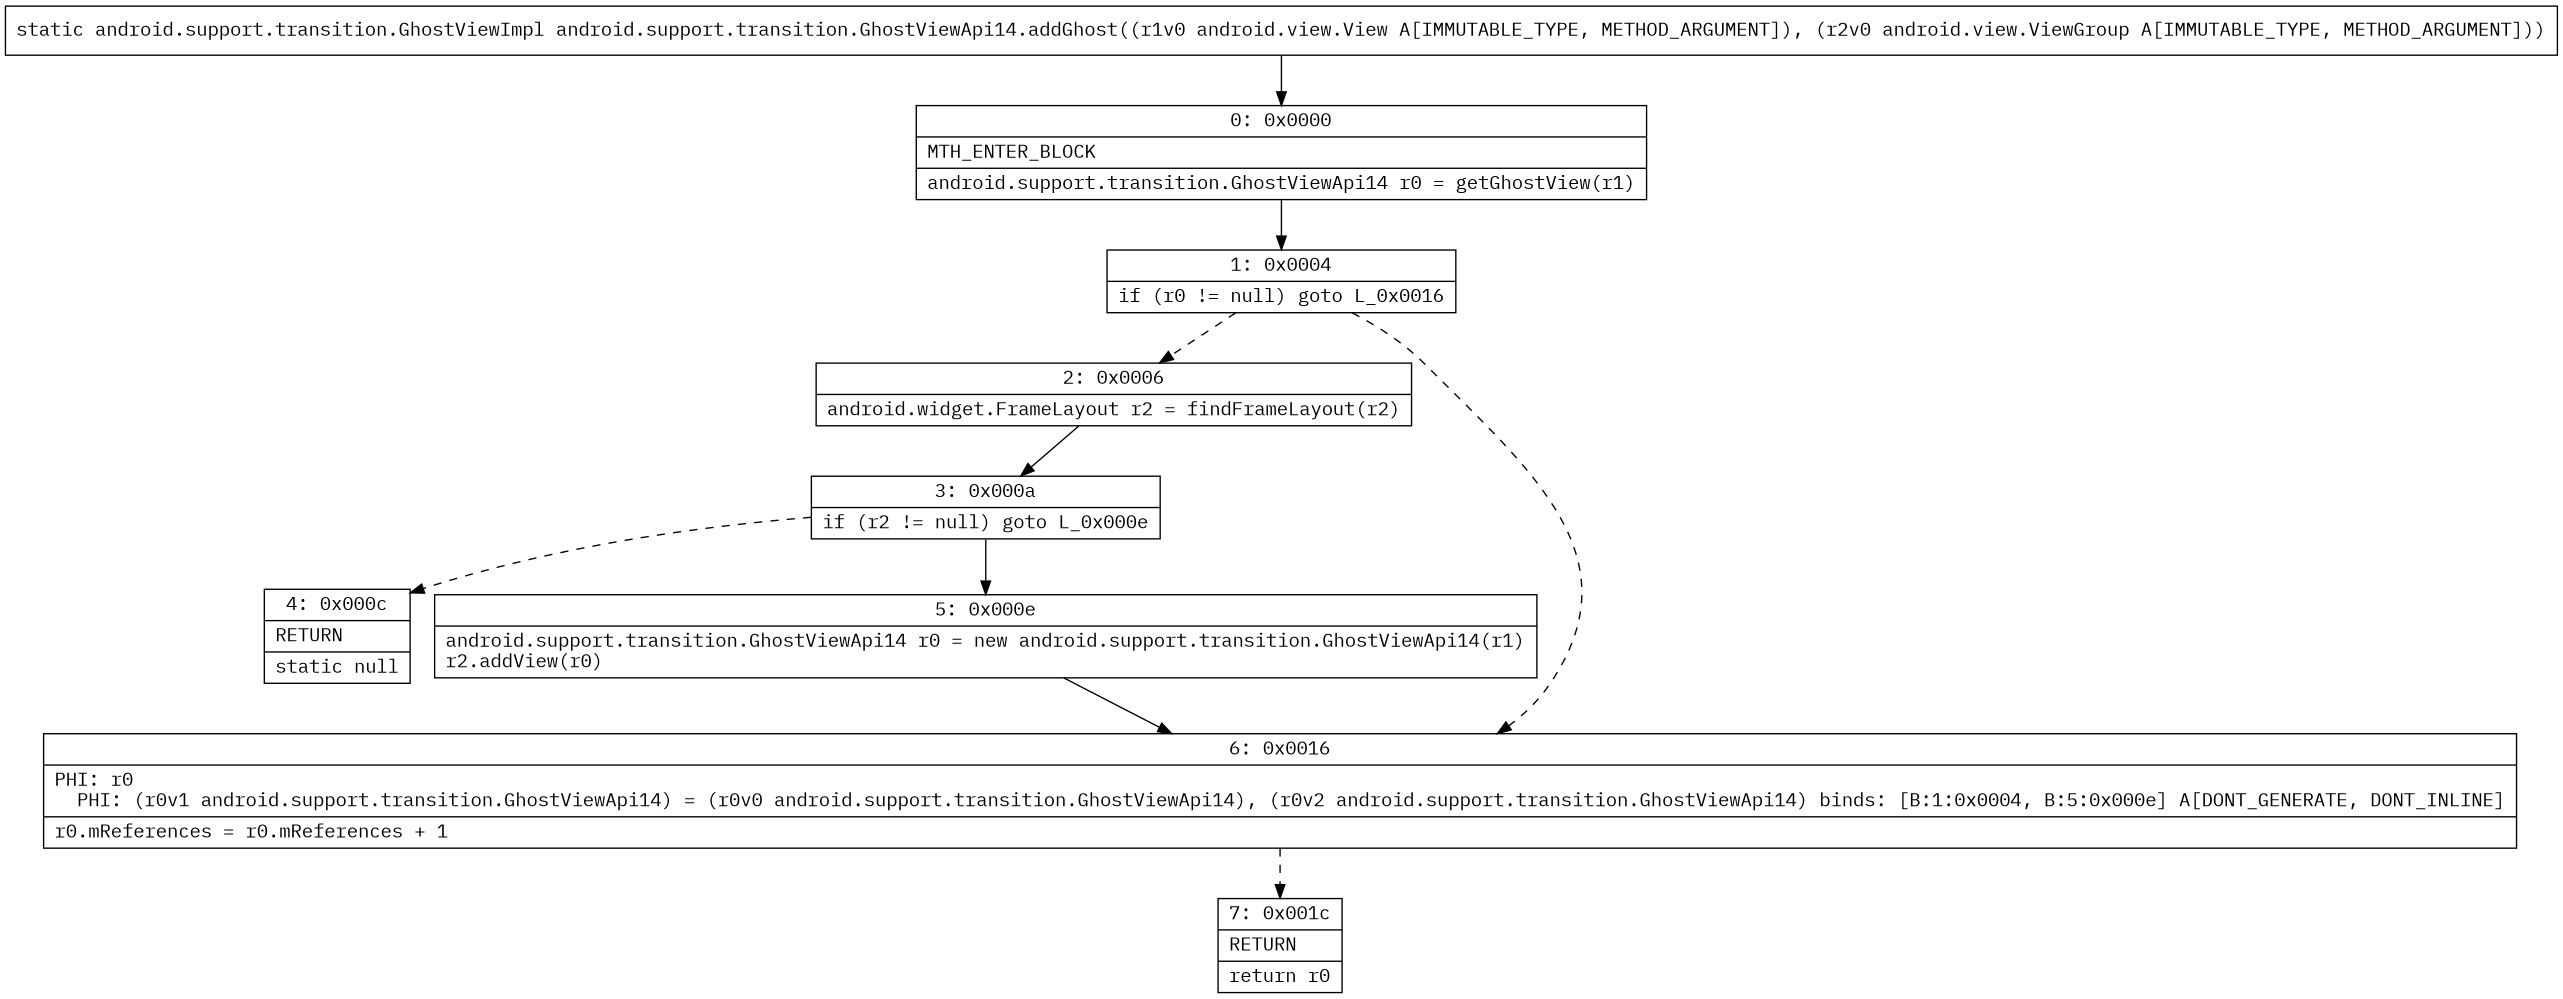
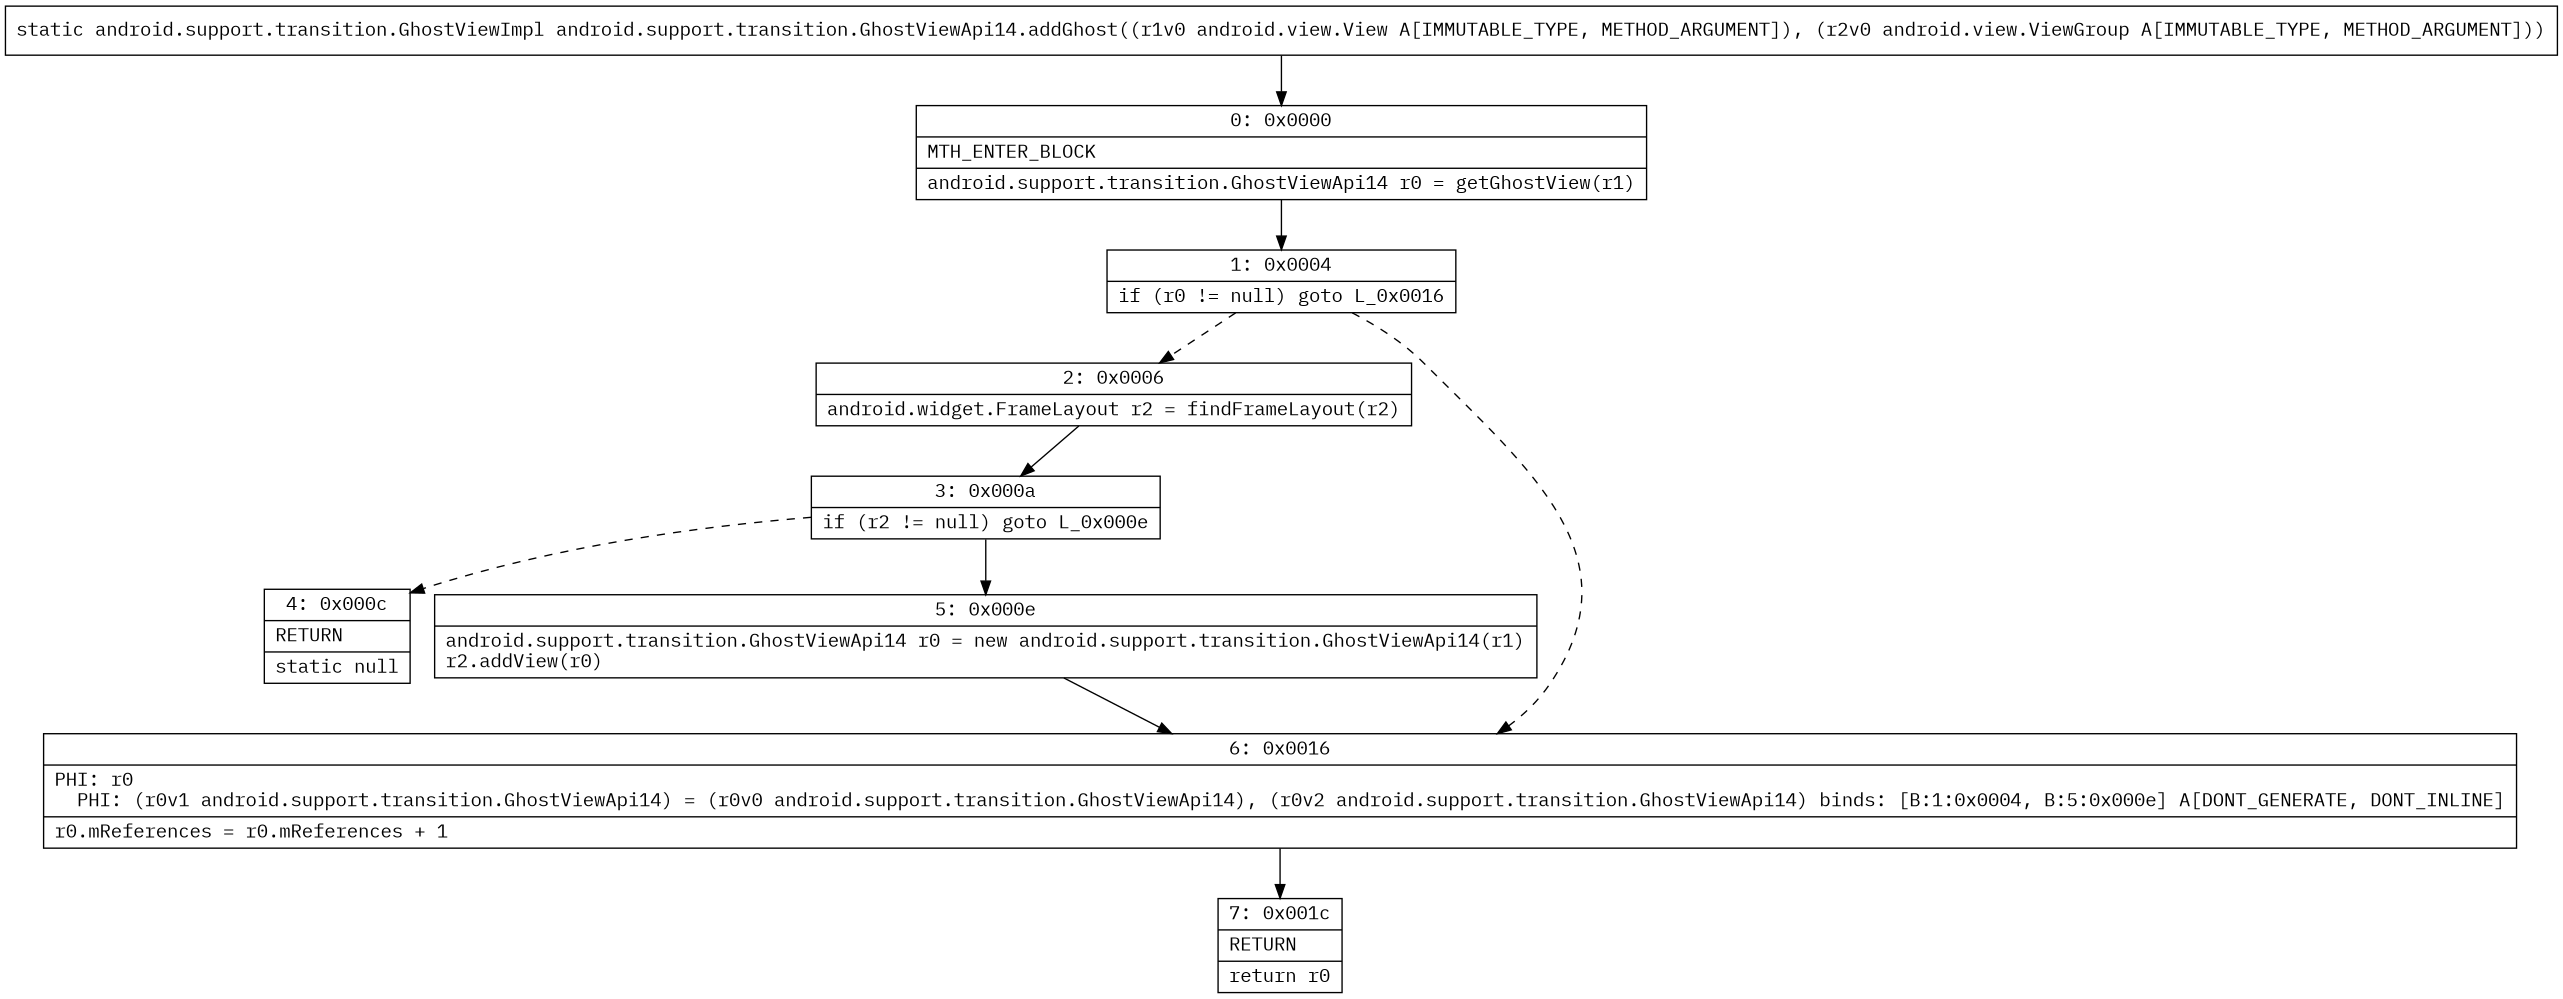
edge "6: 0x0016" -> "7: 0x001c": style dashed -> solid
